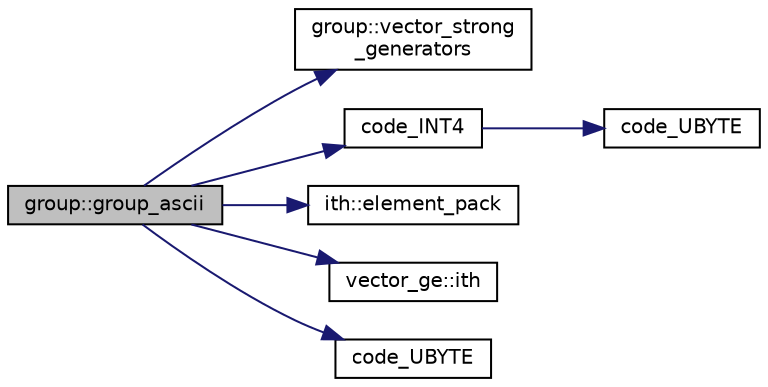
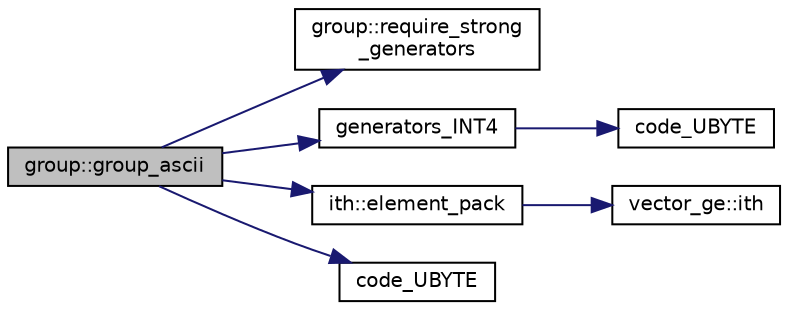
node "group::vector_strong _generators": label "group::vector_strong _generators" -> "group::require_strong _generators"
node "code_INT4": label "code_INT4" -> "generators_INT4"
edge "group::group_ascii" -> "vector_ge::ith": now "ith::element_pack" -> "vector_ge::ith"
